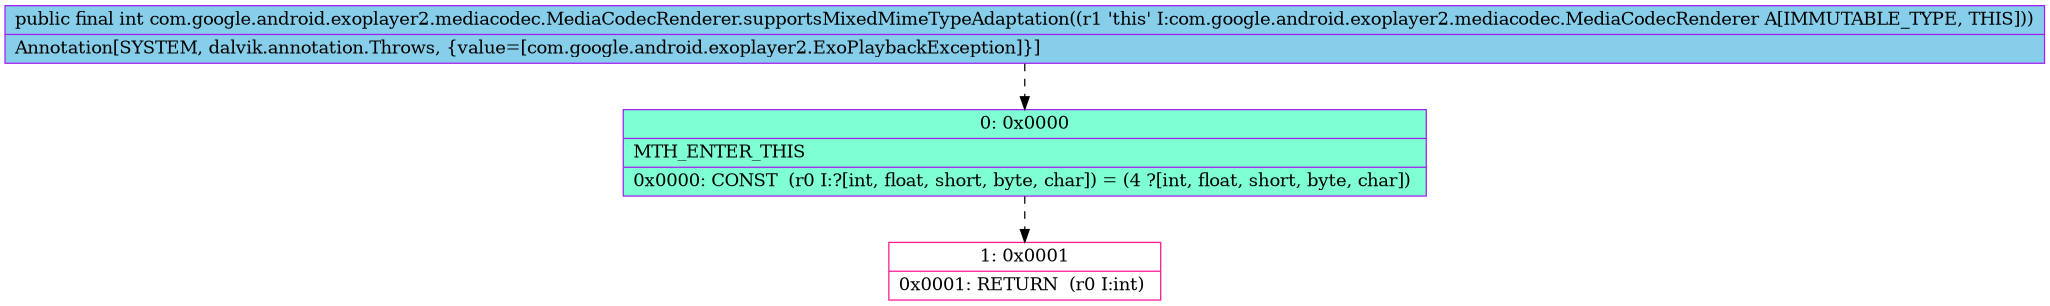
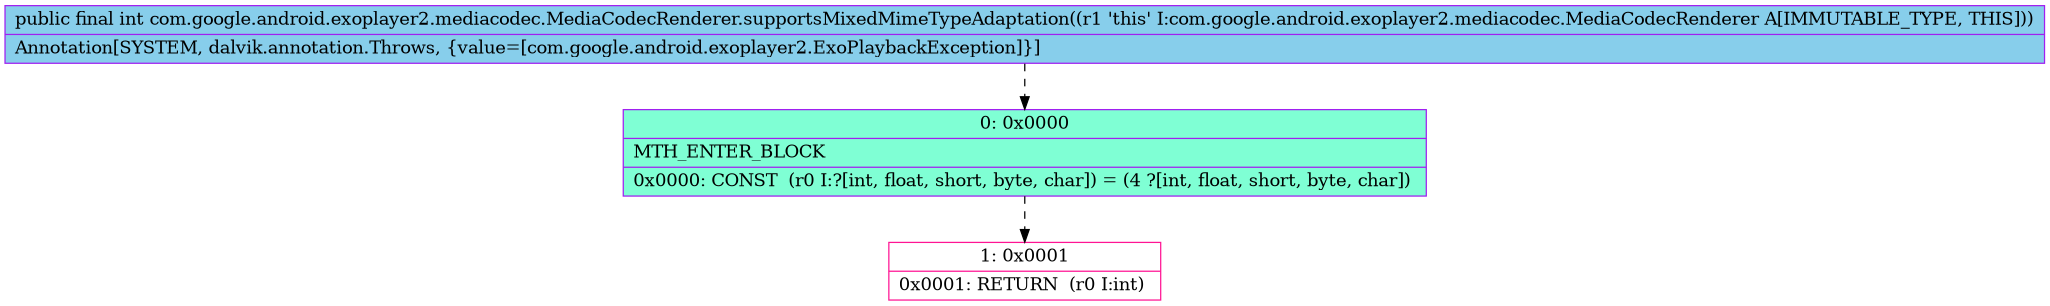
node "0: 0x0000": text "MTH_ENTER_THIS" -> "MTH_ENTER_BLOCK"
